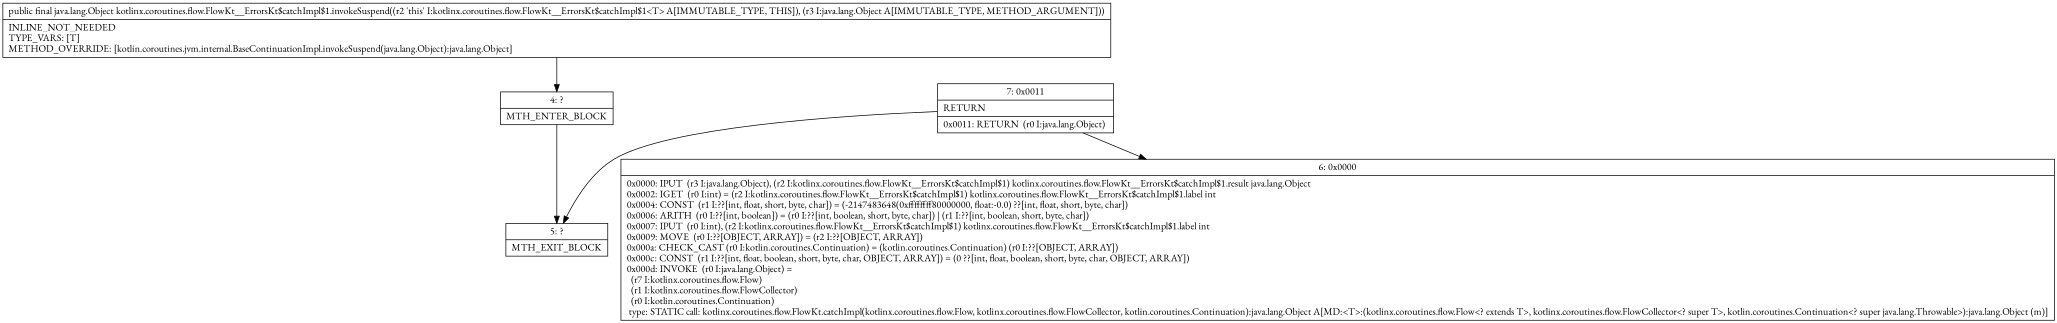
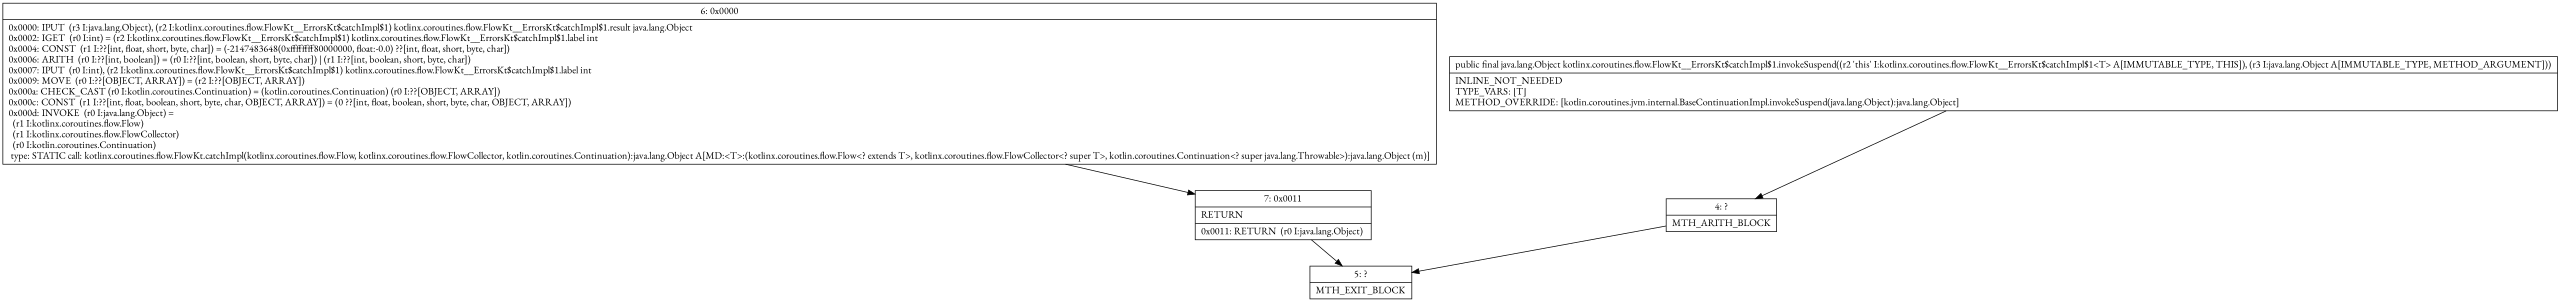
node "4: ?": text "MTH_ENTER_BLOCK" -> "MTH_ARITH_BLOCK"
edge "7: 0x0011" -> "6: 0x0000": reversed
node "6: 0x0000": text "(r7 I:kotlinx.coroutines.flow.Flow)" -> "(r1 I:kotlinx.coroutines.flow.Flow)"
